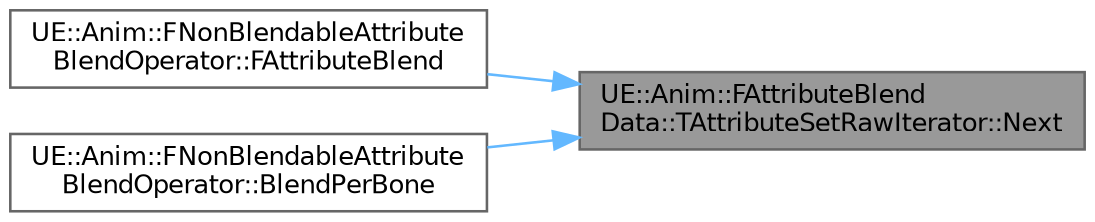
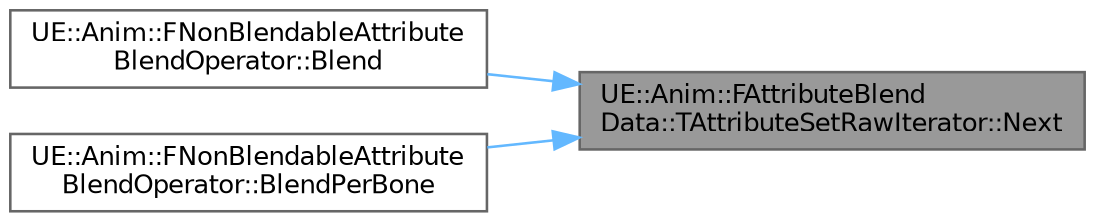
node "UE::Anim::FNonBlendableAttribute BlendOperator::FAttributeBlend": label "UE::Anim::FNonBlendableAttribute BlendOperator::FAttributeBlend" -> "UE::Anim::FNonBlendableAttribute BlendOperator::Blend"
